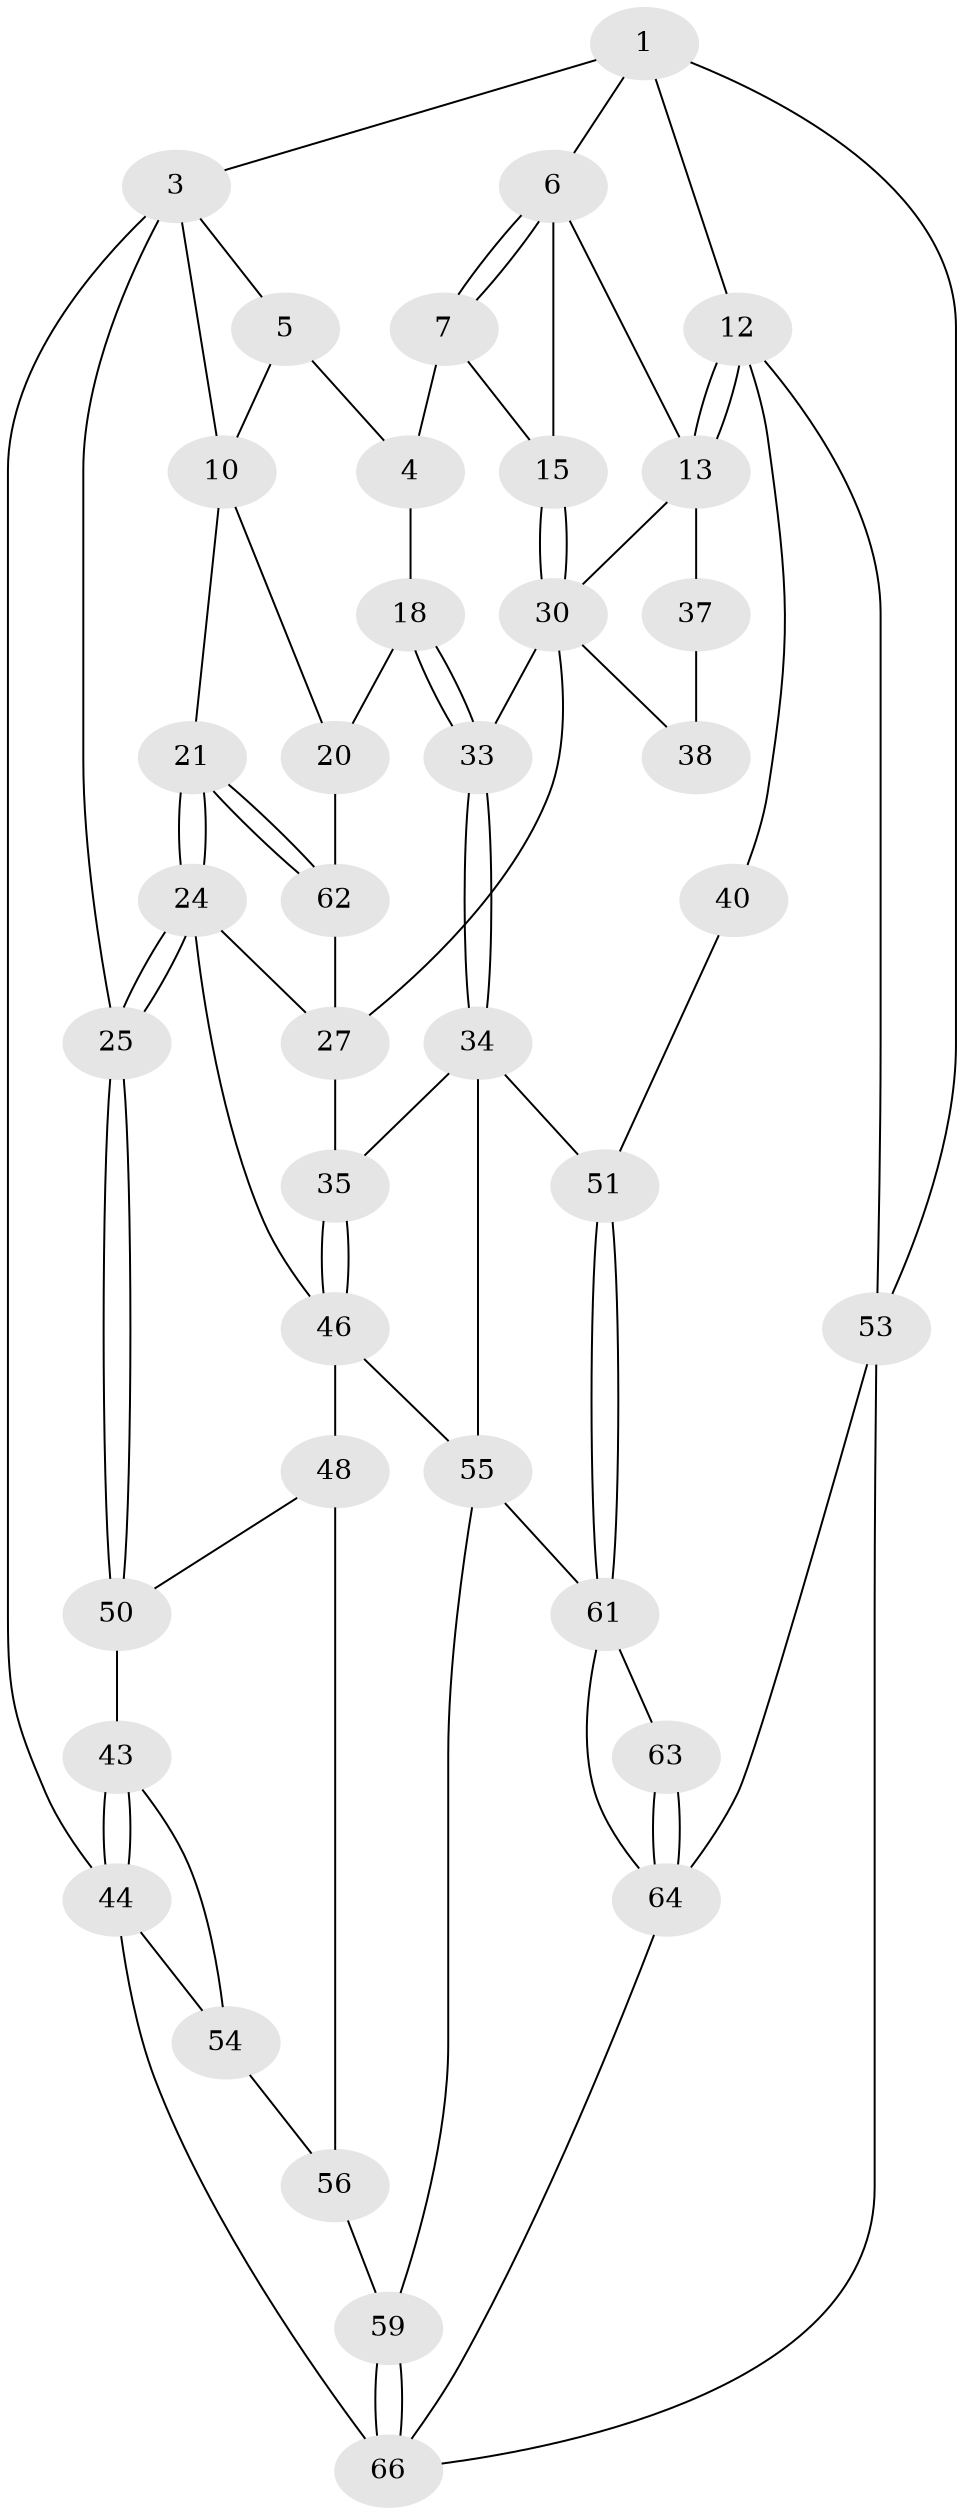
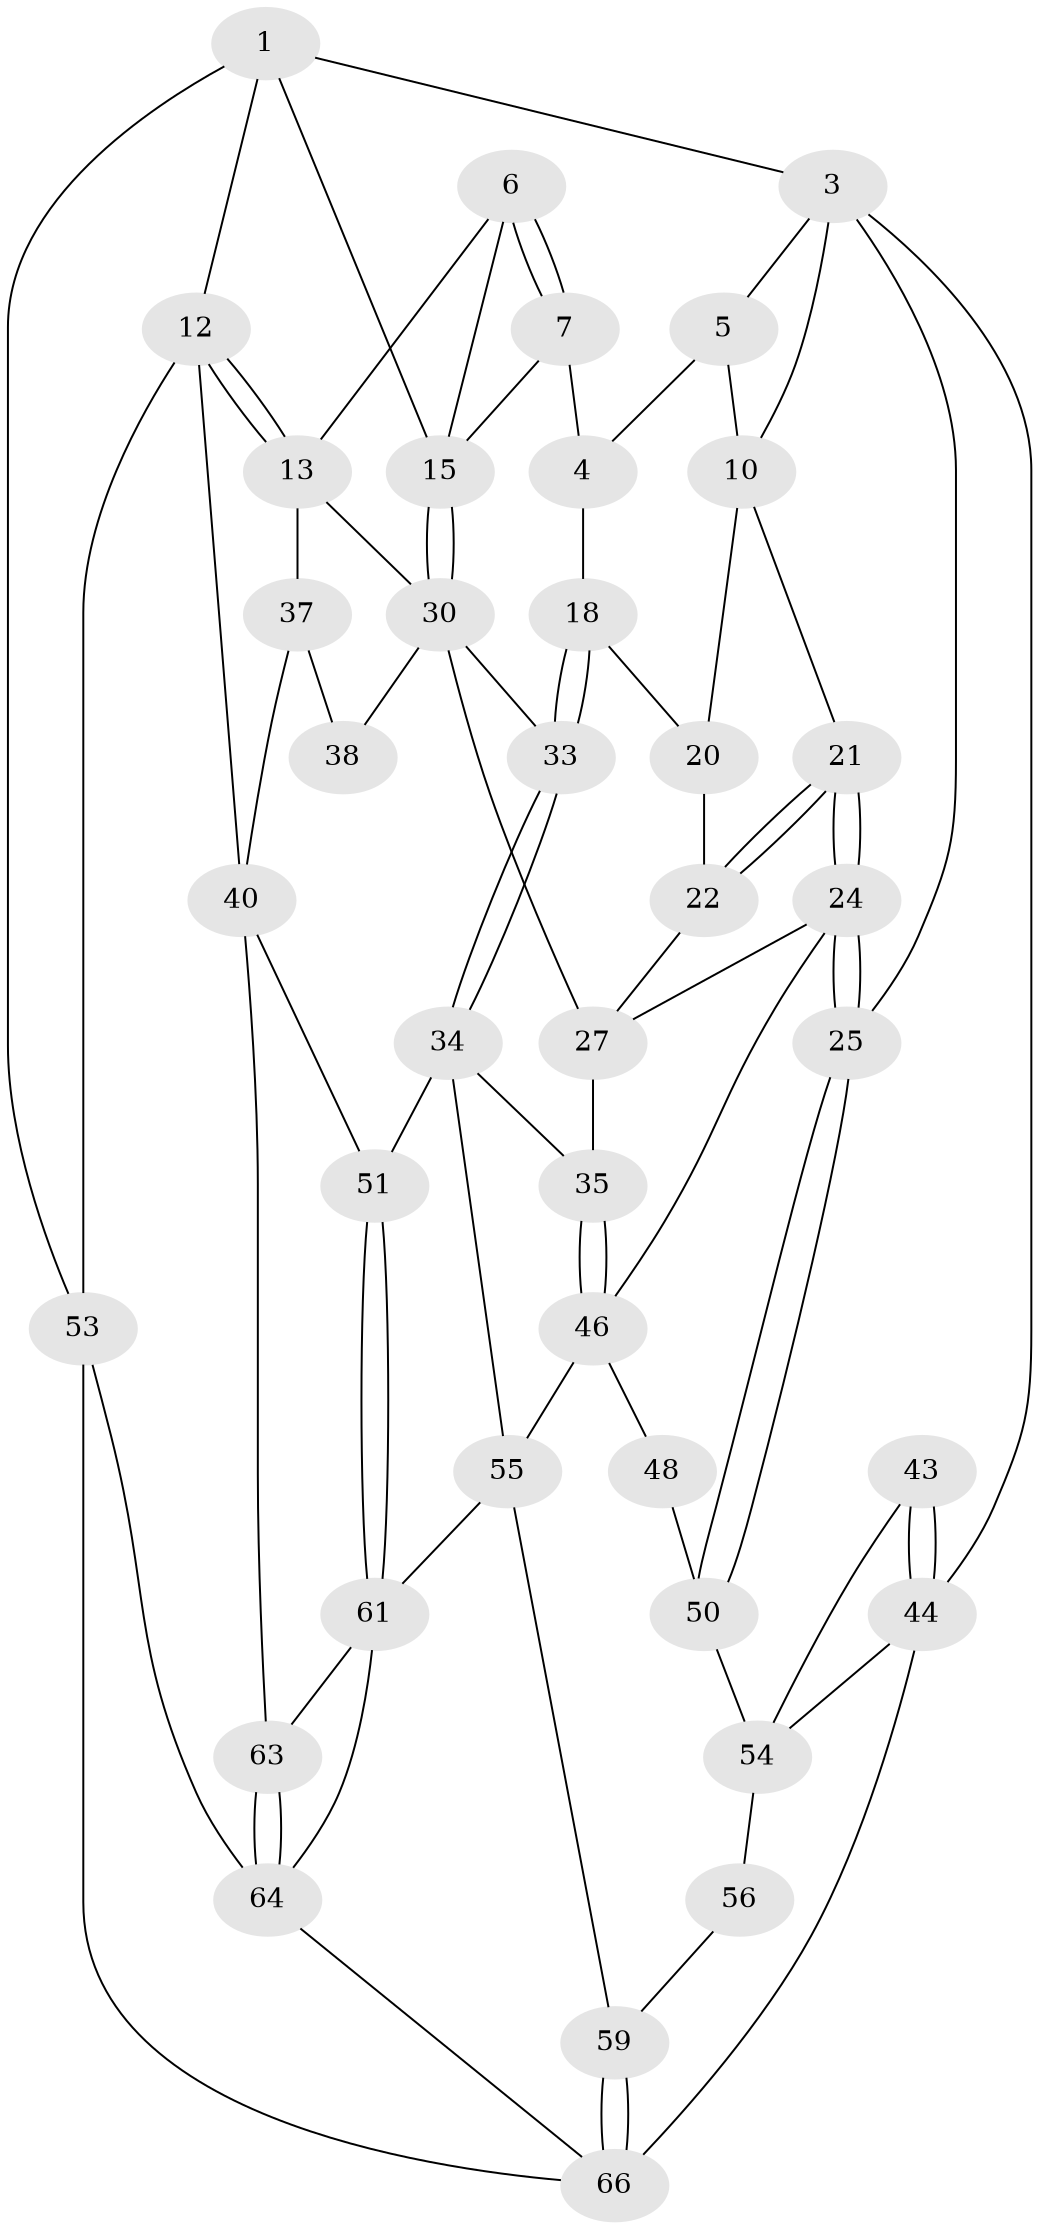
edge "1" -- "6": now "1" -- "15"
edge "37" -- "40": added
node "62": label "62" -> "22"
edge "40" -- "63": added
edge "50" -- "43": now "50" -- "54"
edge "48" -- "56": removed
